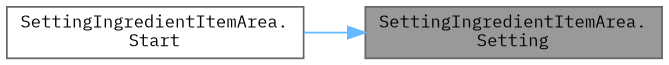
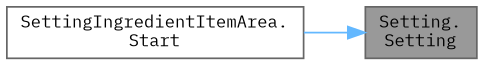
node "SettingIngredientItemArea. Setting": label "SettingIngredientItemArea. Setting" -> "Setting. Setting"
